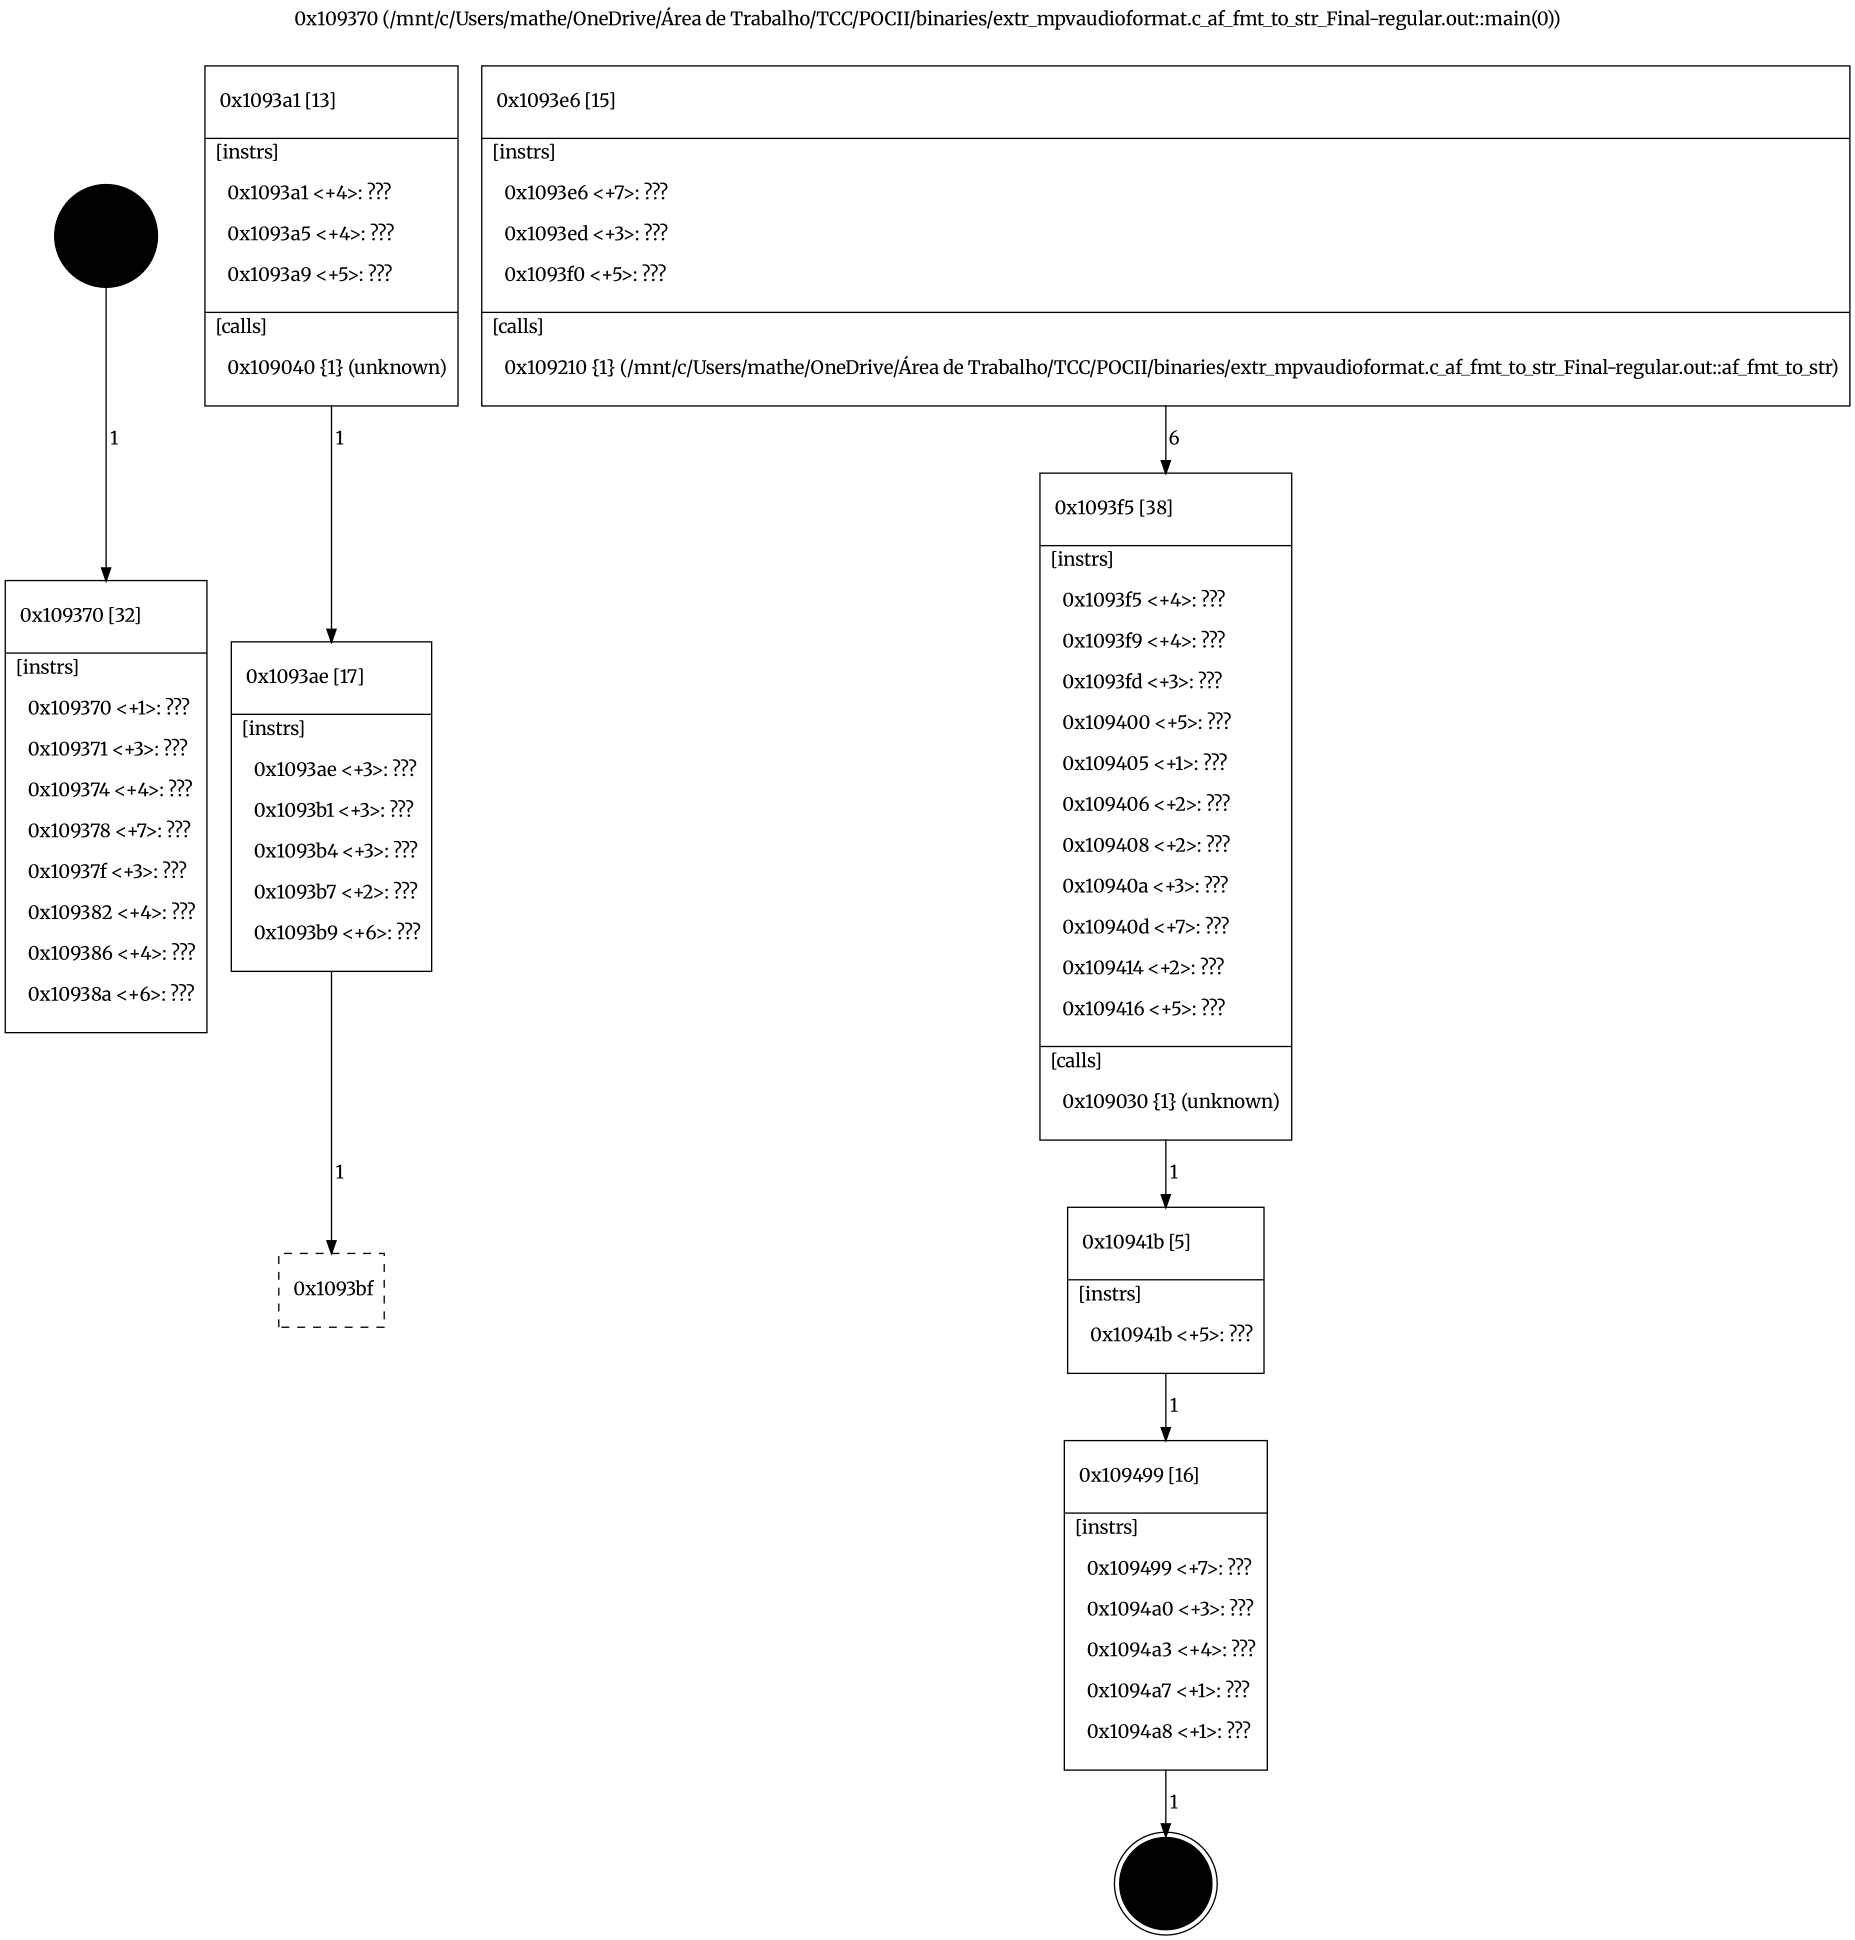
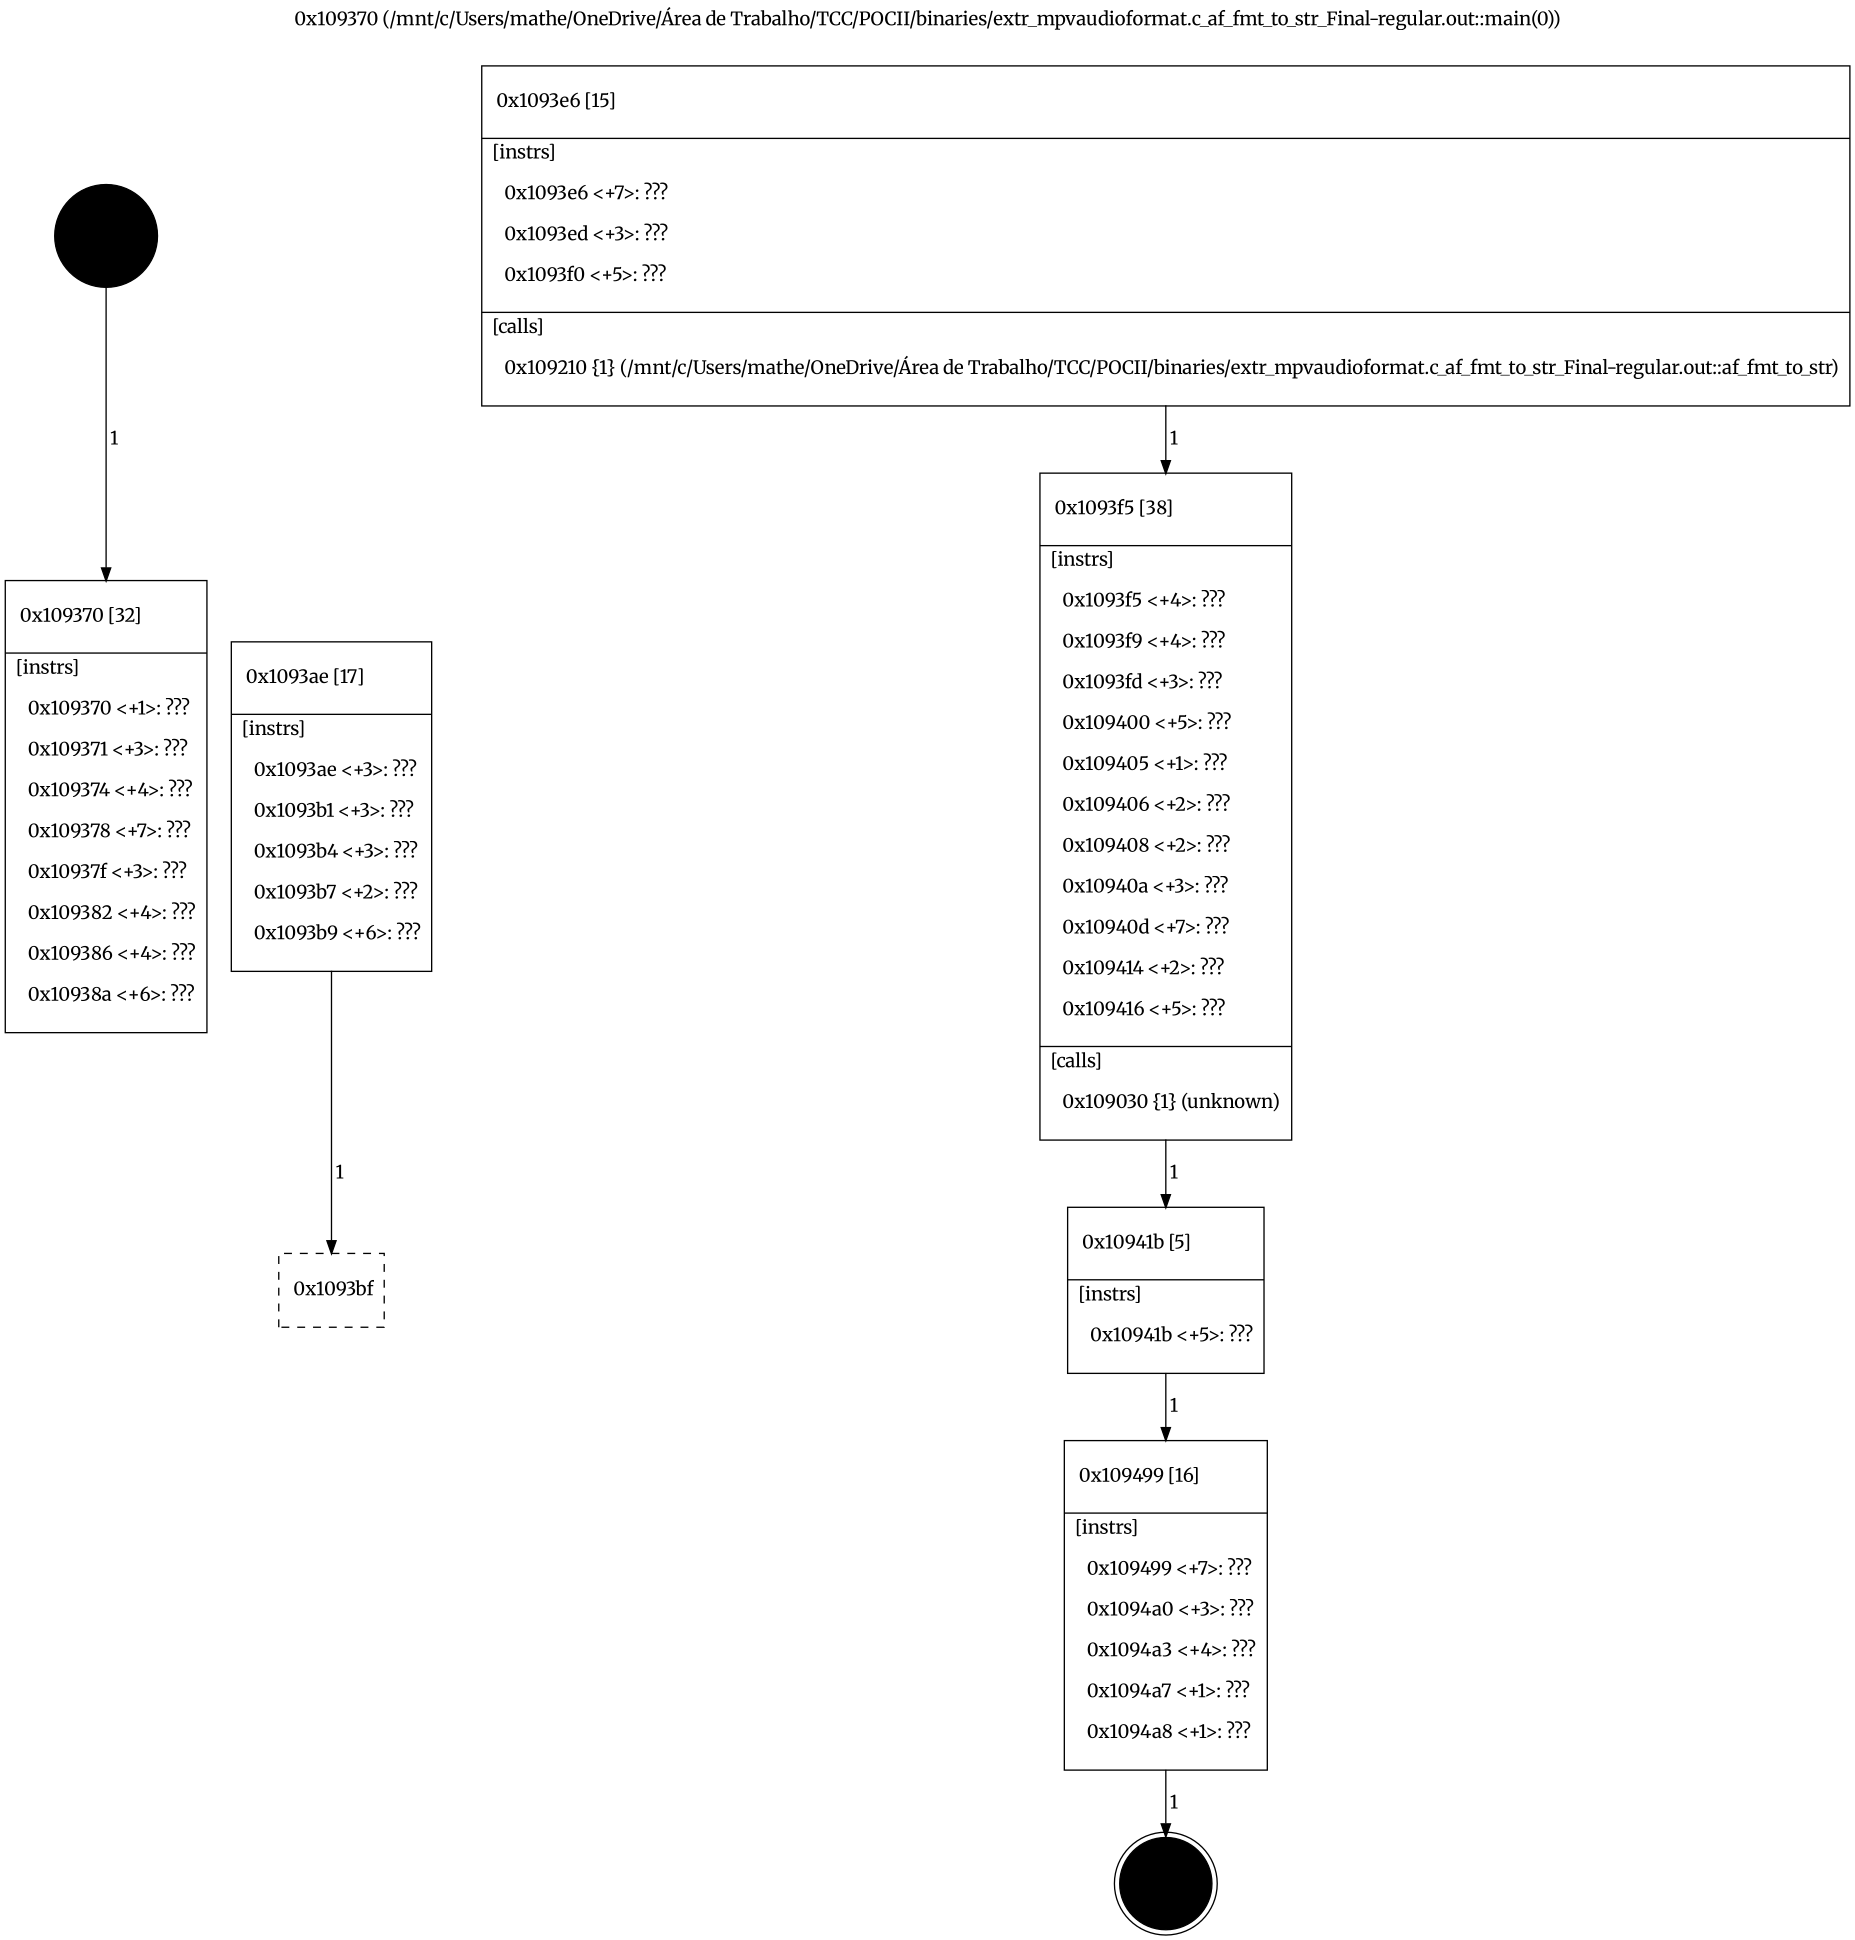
node "0x1093a1 [13]": removed
edge "0x1093e6 [15]" -> "0x1093f5 [38]": label " 6" -> " 1"
